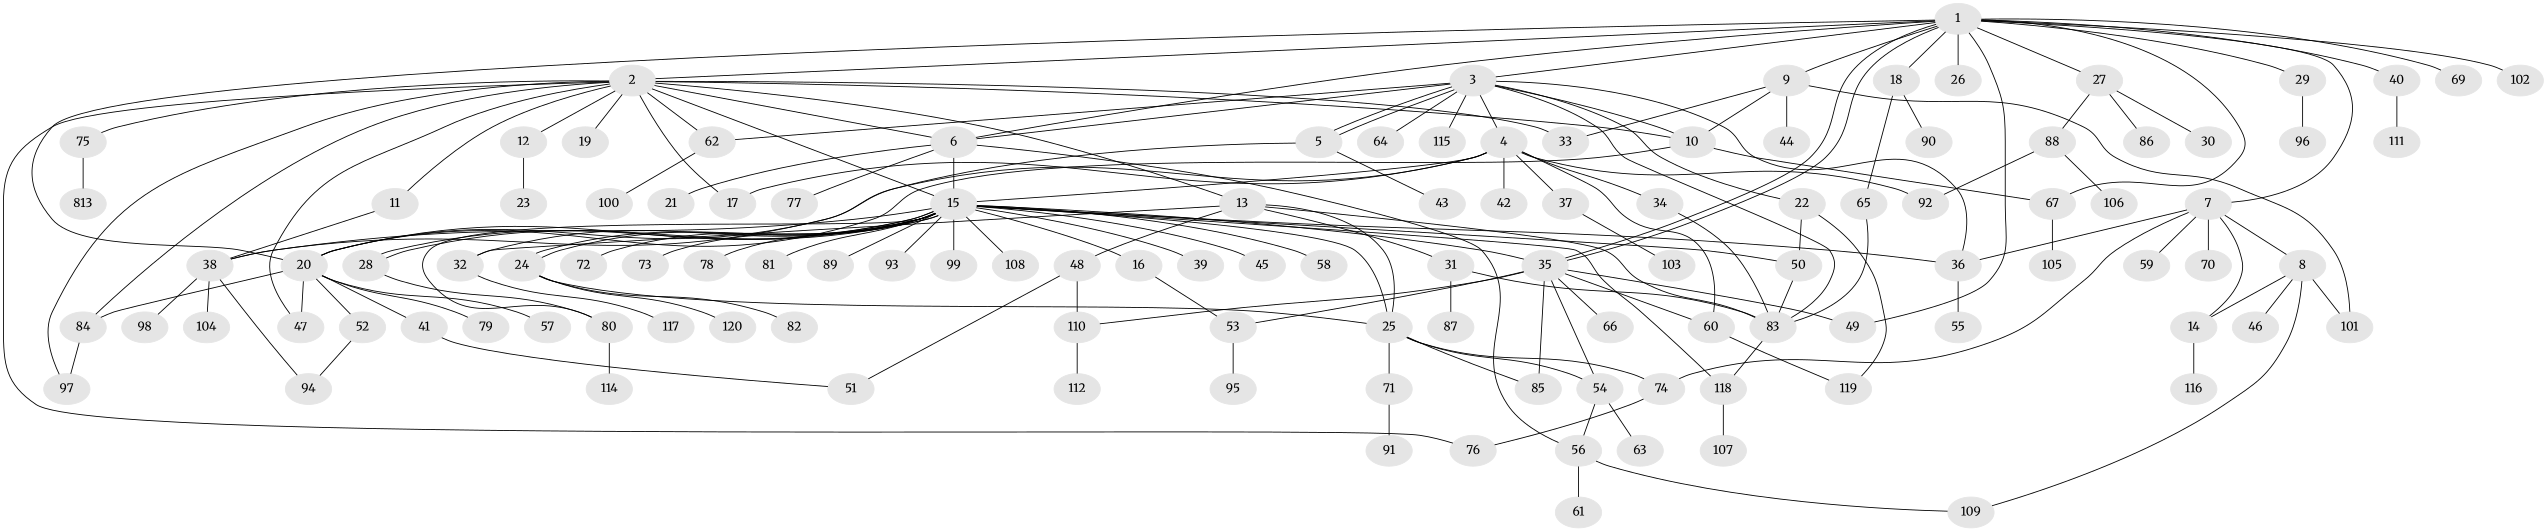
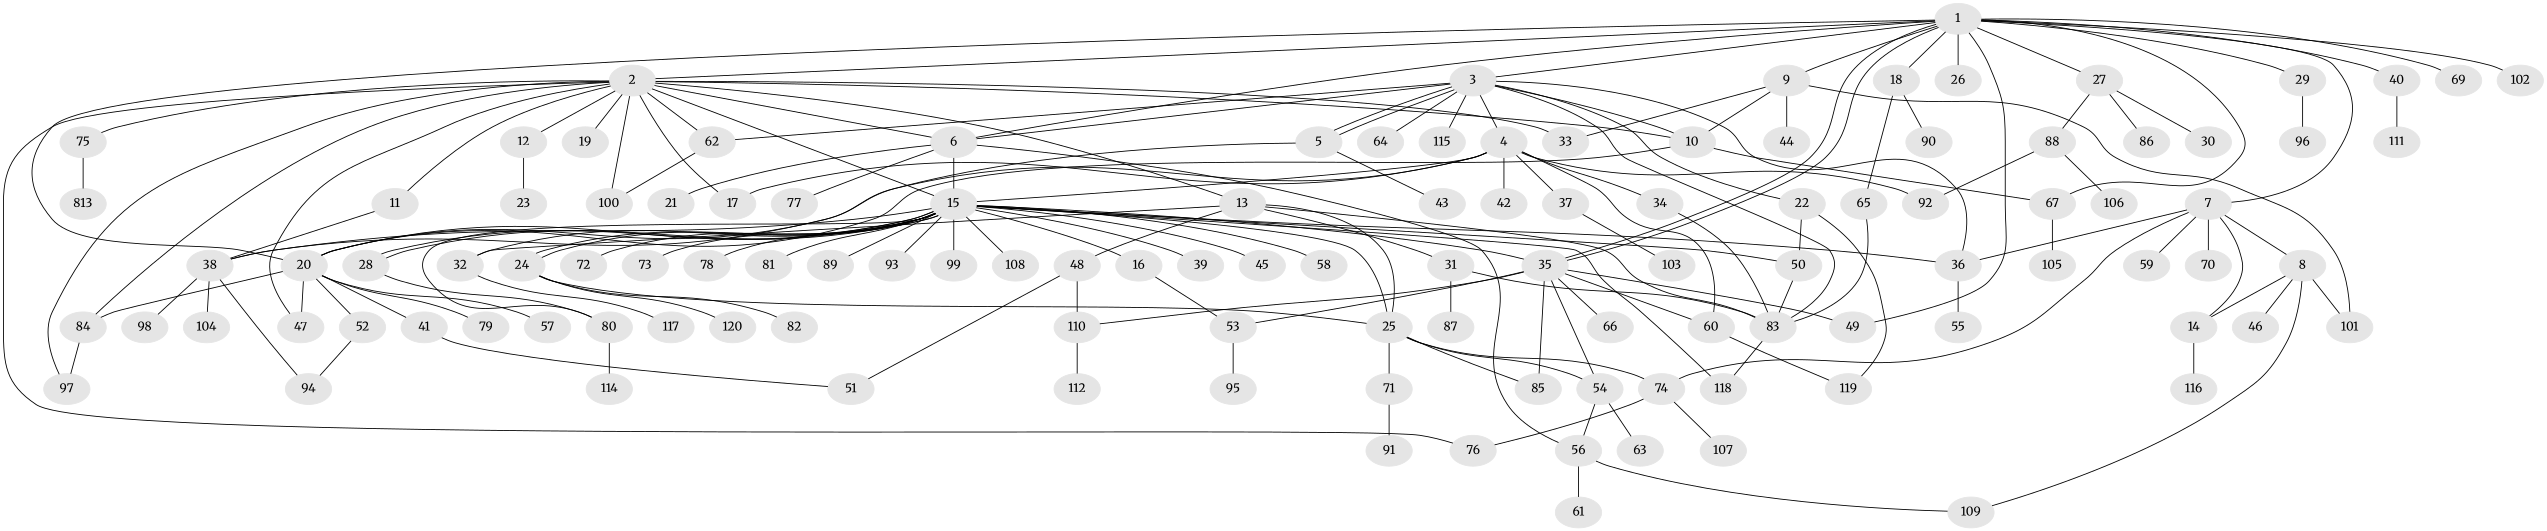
edge "2" -- "100": added
edge "118" -- "107": now "74" -- "107"
